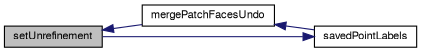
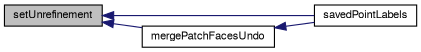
edge "setUnrefinement" -> "savedPointLabels": reversed
